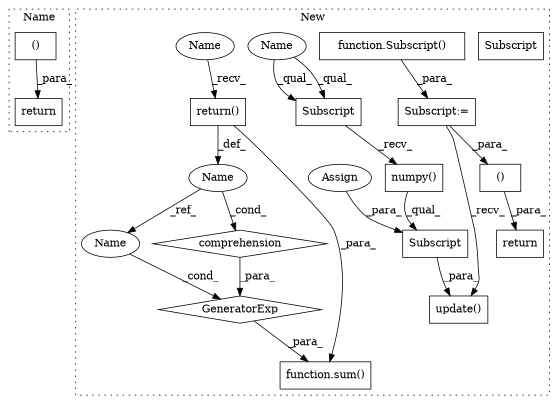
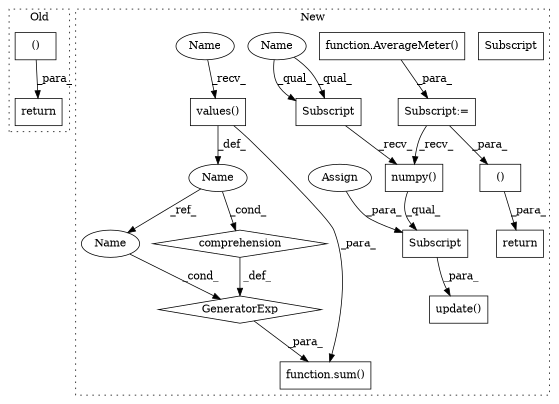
cluster "Name": label "Name" -> "Old"
node "function.Subscript()": label "function.Subscript()" -> "function.AverageMeter()"
node "return()": label "return()" -> "values()"
edge "Subscript:=" -> "update()": now "Subscript:=" -> "numpy()"
edge "comprehension" -> "GeneratorExp": label "_para_" -> "_def_"
